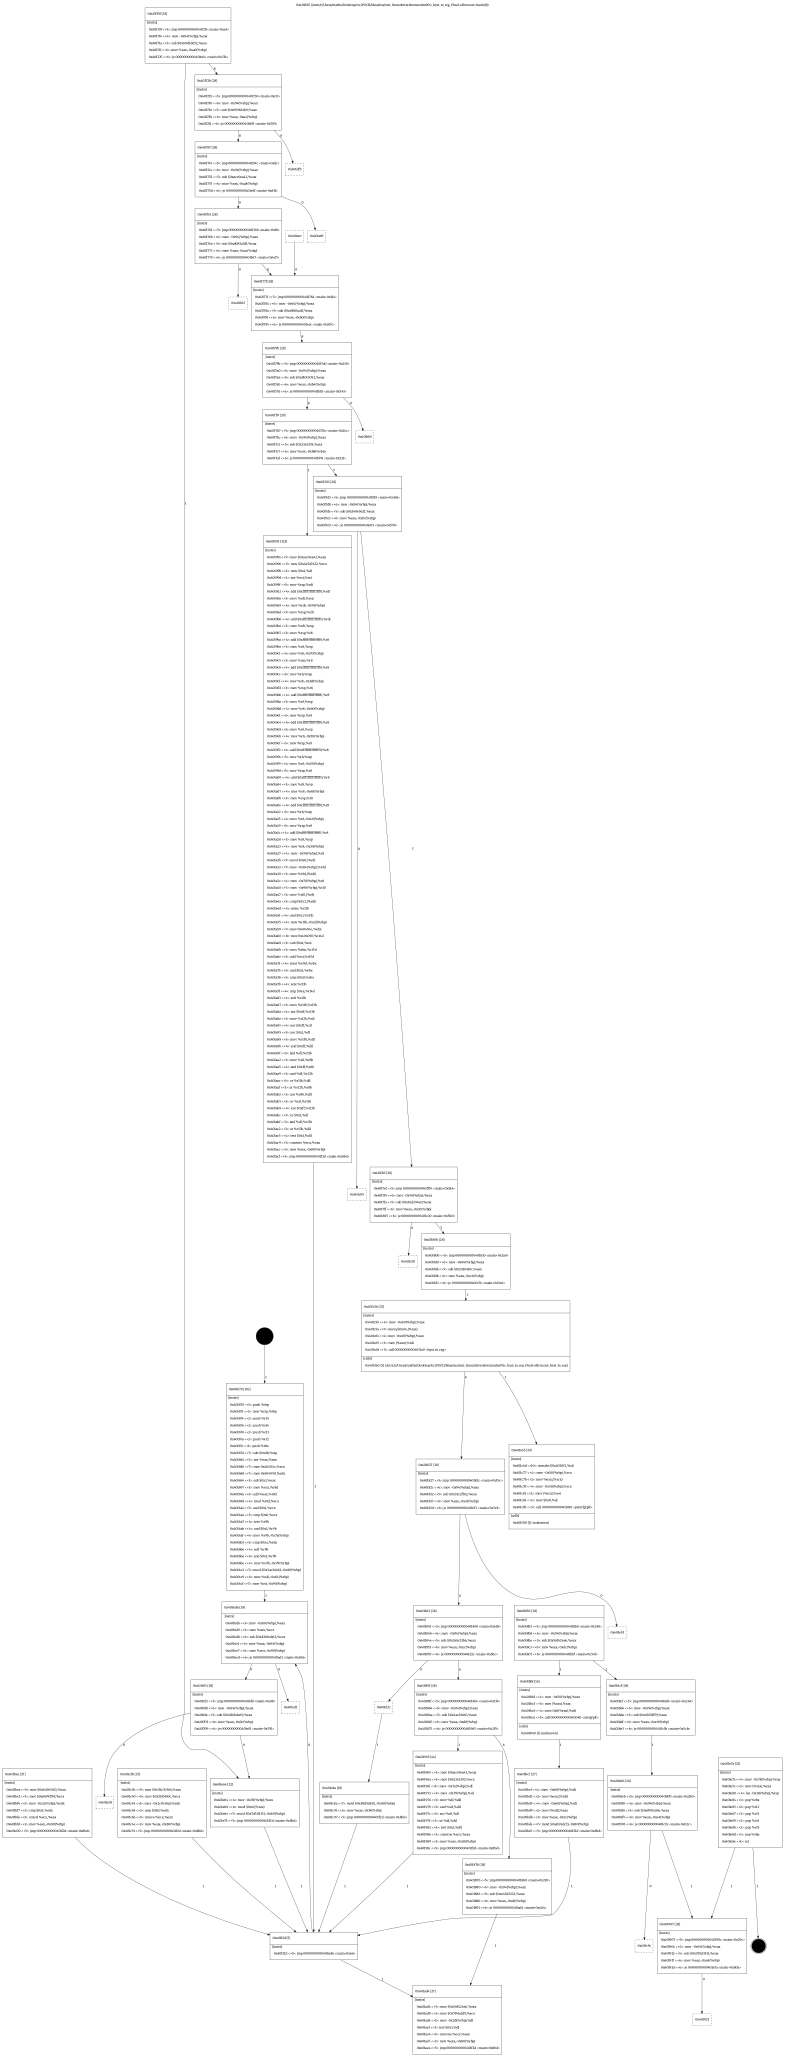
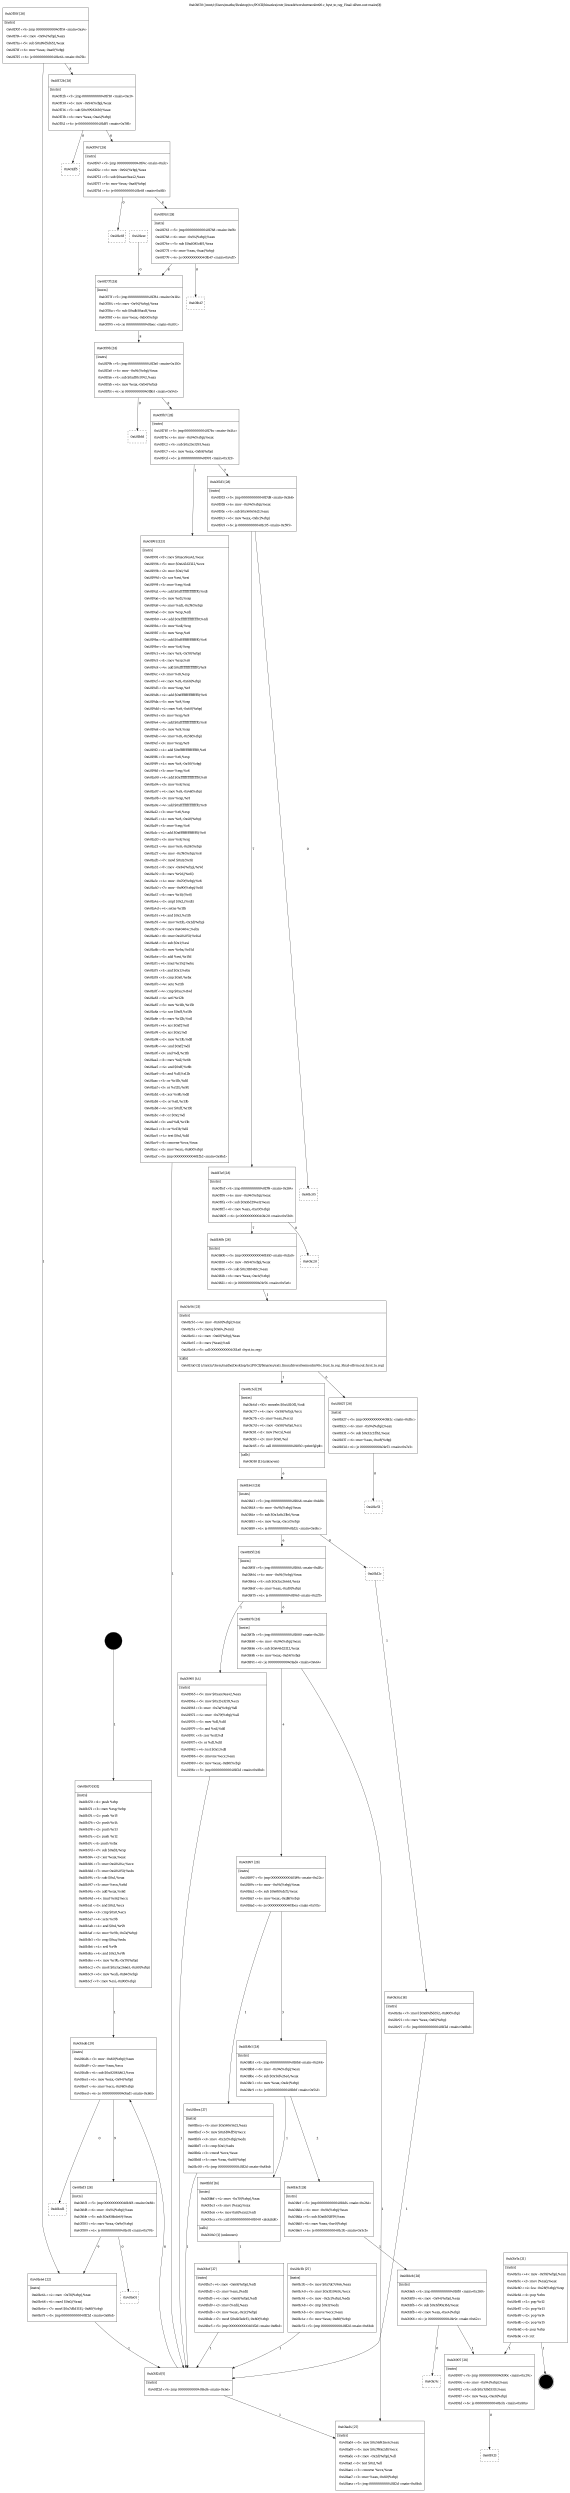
edge "0x401827 [28]" -> "0x401843 [28]": now "0x401c6d [29]" -> "0x401843 [28]"
node "0x401897 [28]": added
